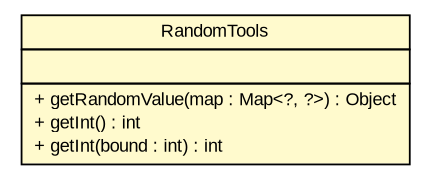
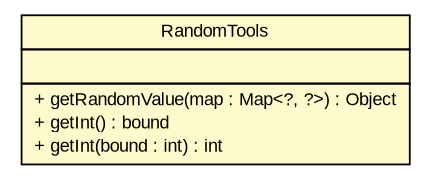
node "RandomTools": text "+ getInt() : int" -> "+ getInt() : bound"
